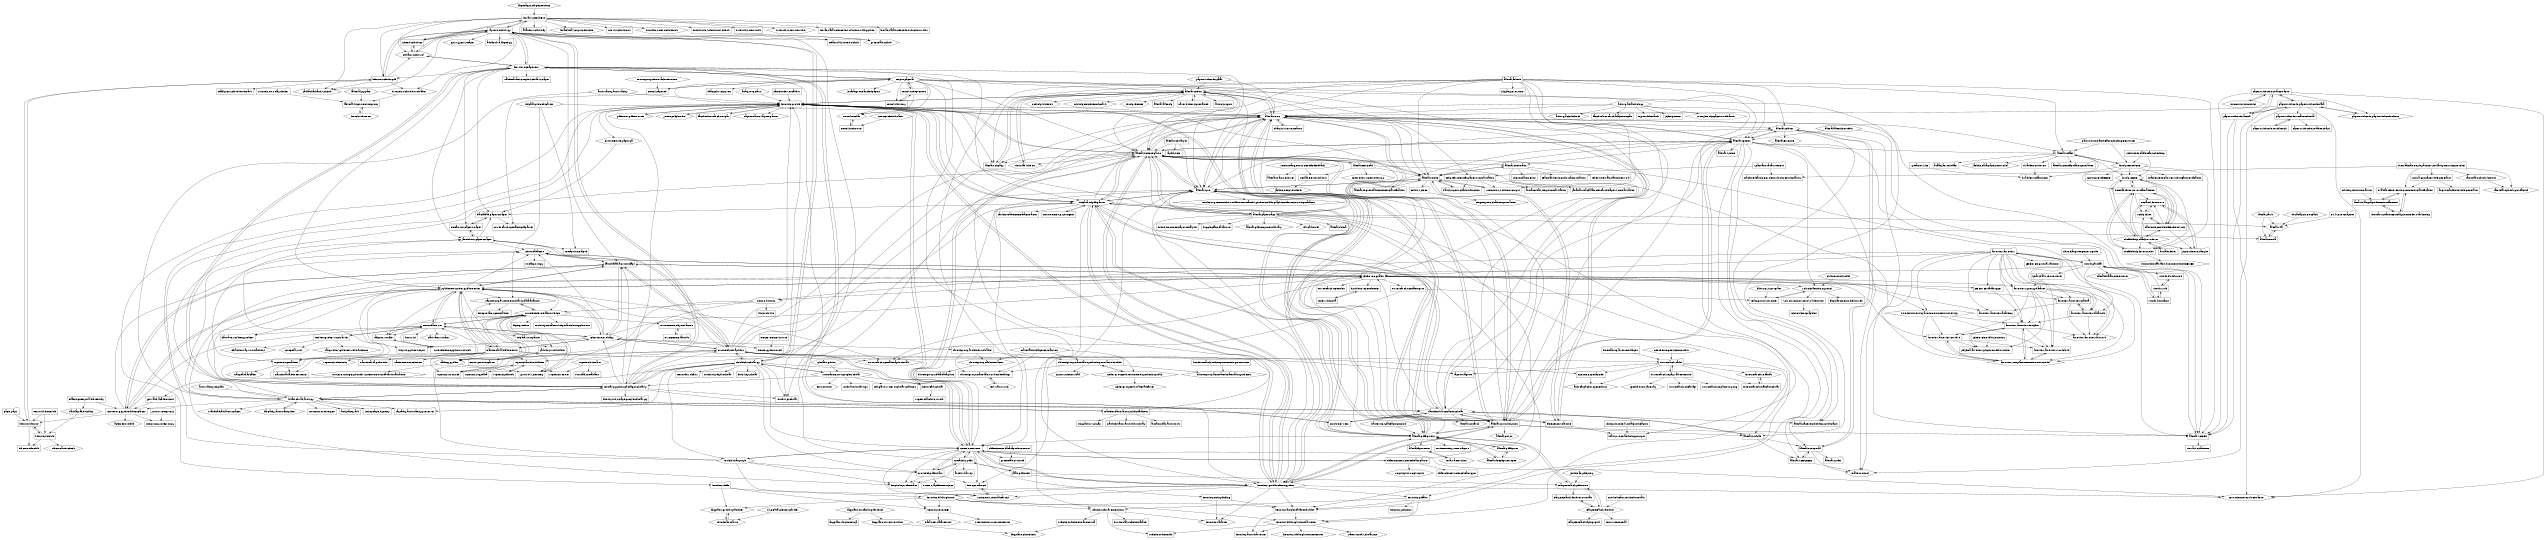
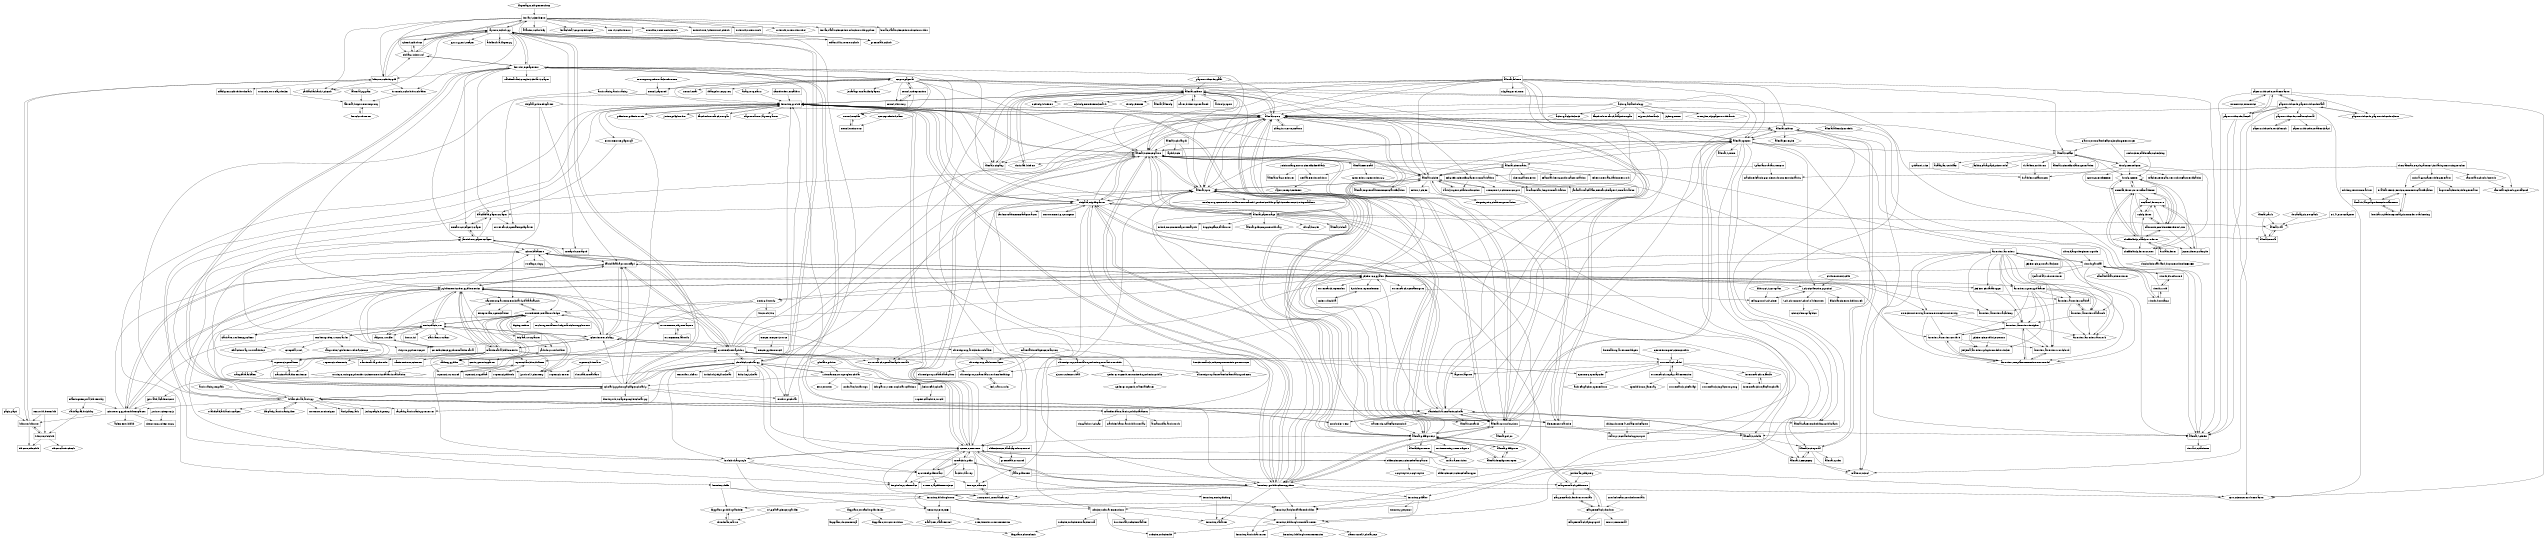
edge "allenai/athene" -> "allenai/s2orc": added
node "neuml/txtai": added
node "jacklxc/DeepSentiPeer": label "jacklxc/DeepSentiPeer" -> "rajevv/DeepSentiPeer"
edge "ijmarshall/robotreviewer" -> "asreview/synergy-dataset": removed
edge "ElsevierDev/elsapy" -> "UWNETLAB/metaknowledge": added
node "coreofscience/python-wostools": label "coreofscience/python-wostools" -> "coreofscience/python-massimoaria"
